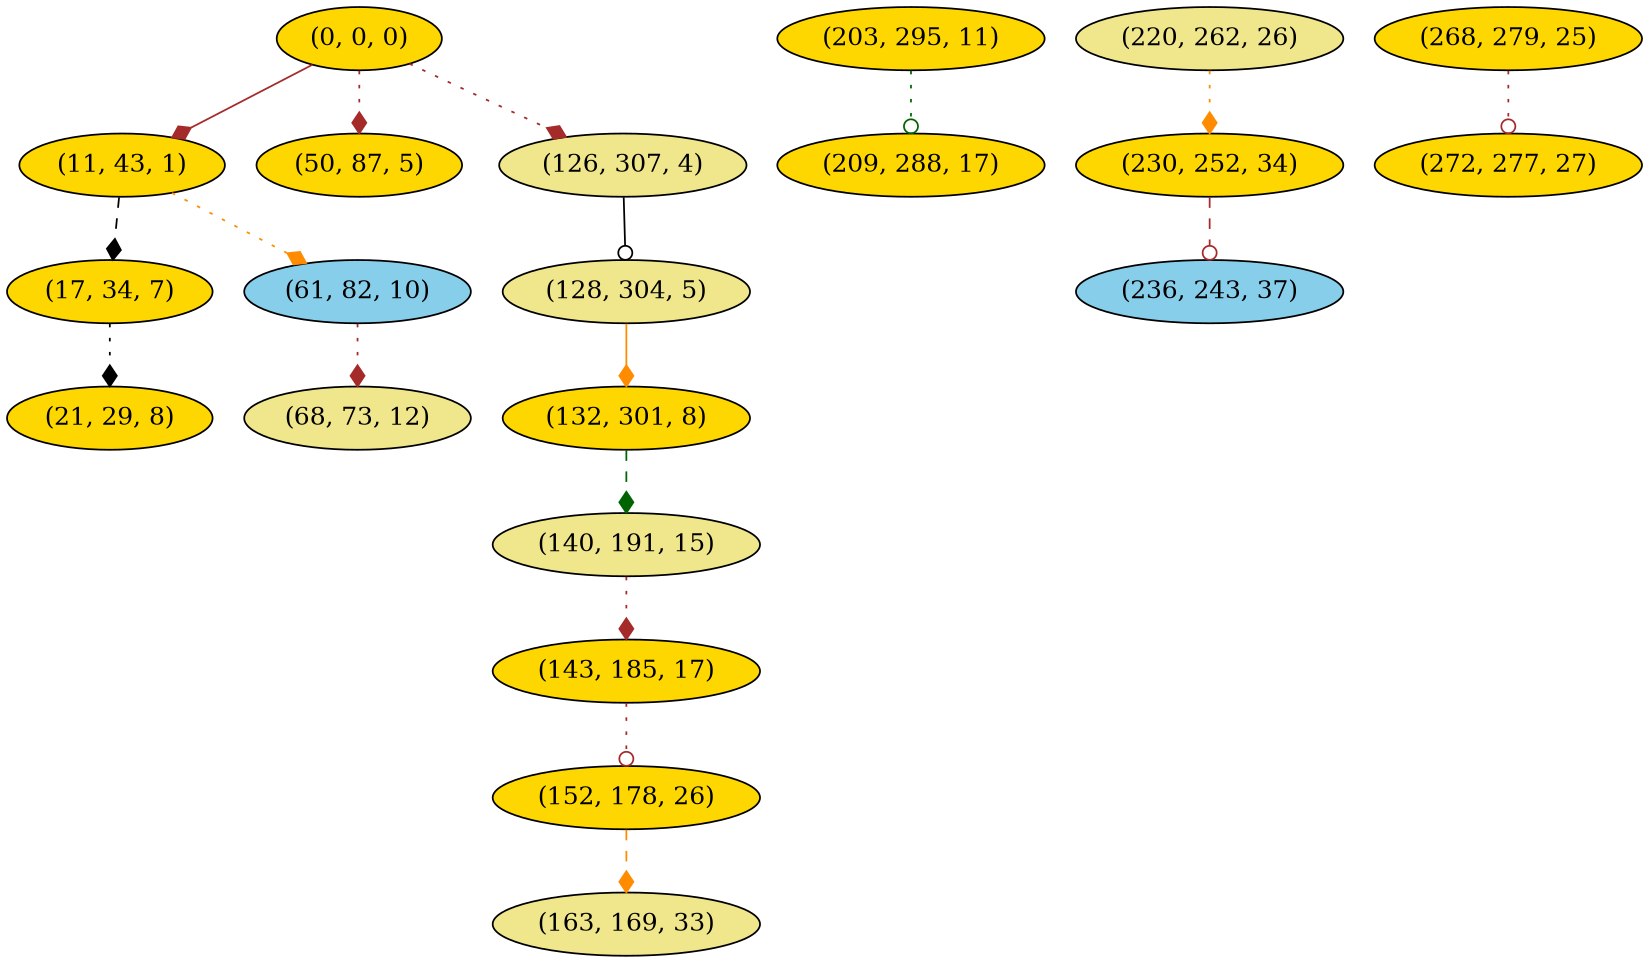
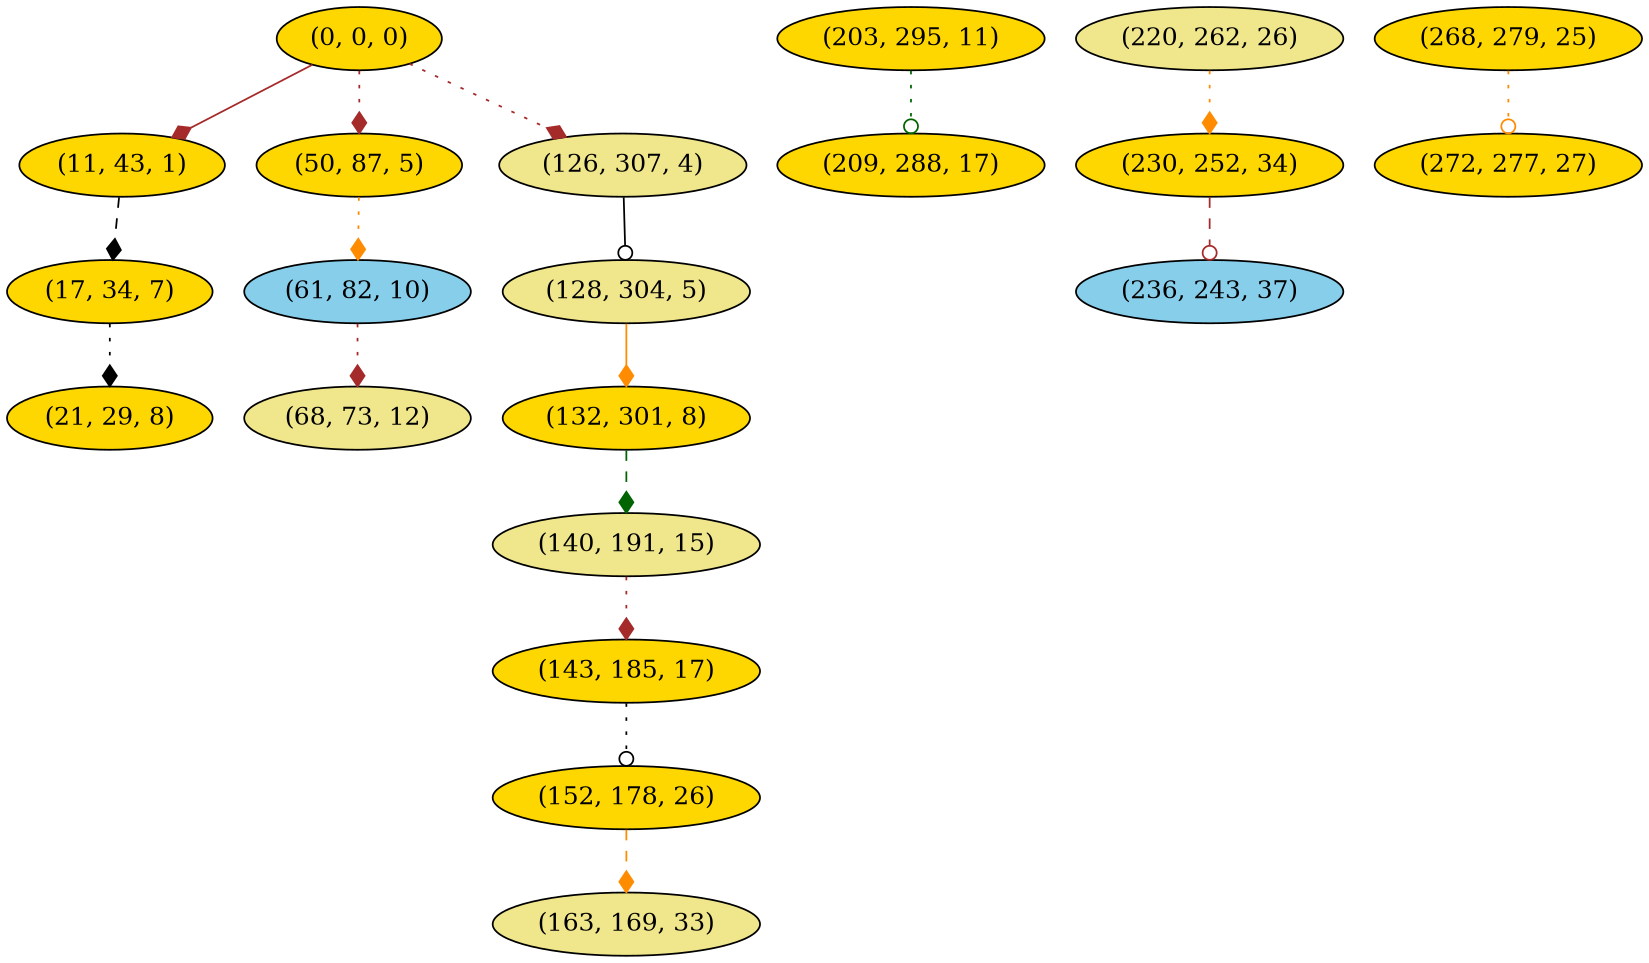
edge "(268, 279, 25)" -> "(272, 277, 27)": color brown -> darkorange
edge "(11, 43, 1)" -> "(61, 82, 10)": now "(50, 87, 5)" -> "(61, 82, 10)"
edge "(143, 185, 17)" -> "(152, 178, 26)": color brown -> black
